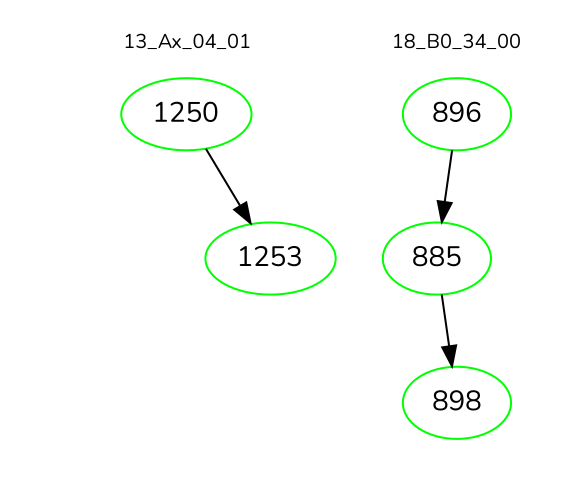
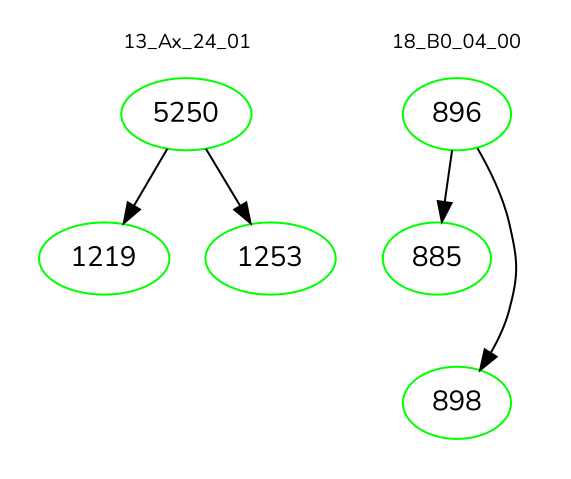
cluster "13_Ax_04_01": label "13_Ax_04_01" -> "13_Ax_24_01"
cluster "18_B0_34_00": label "18_B0_34_00" -> "18_B0_04_00"
node "1250": label "1250" -> "5250"
node "1219": added
edge "885" -> "898": now "896" -> "898"
